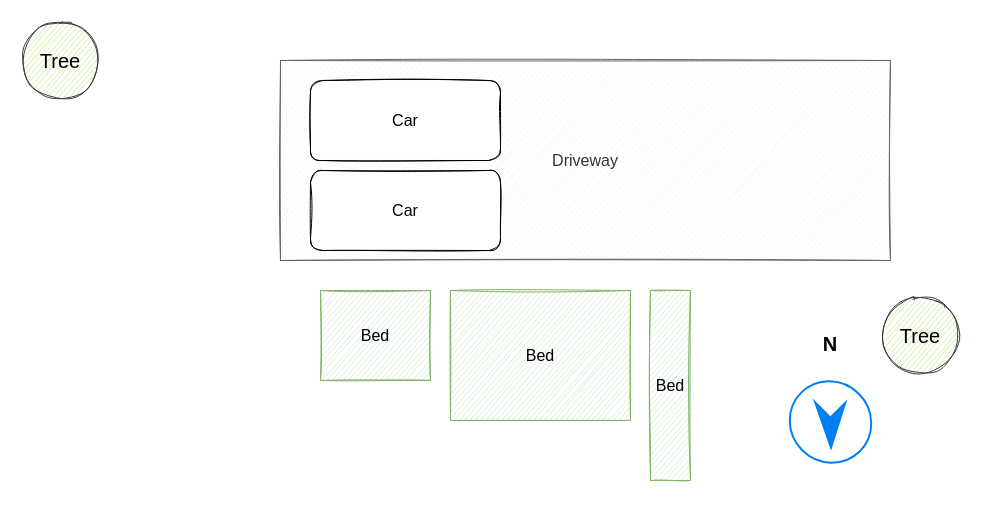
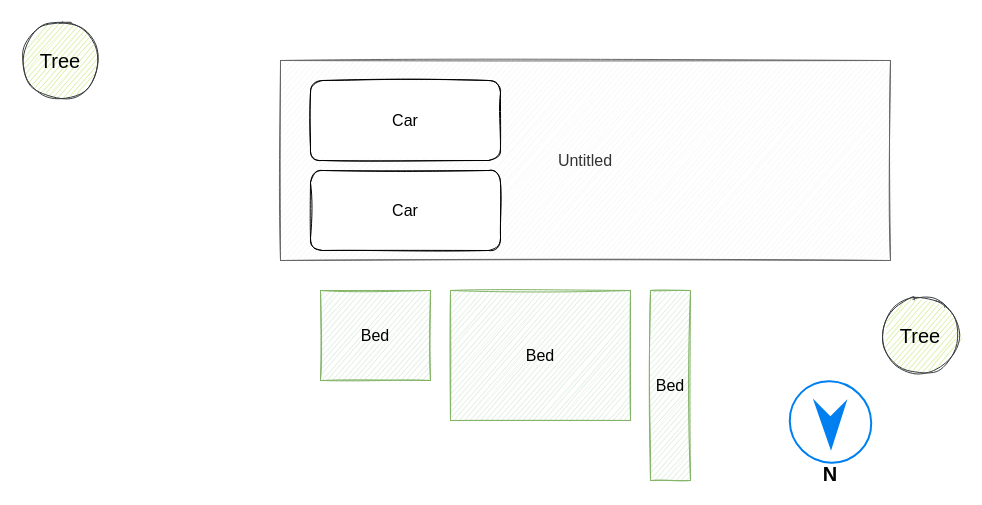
node "Driveway": label "Driveway" -> "Untitled"
node "N": moved (831, 343) -> (831, 473)
